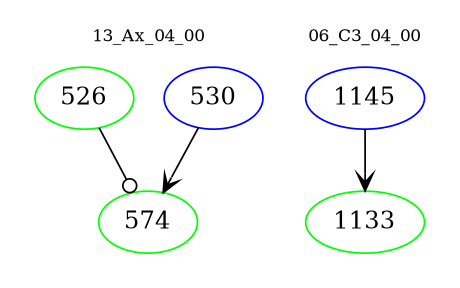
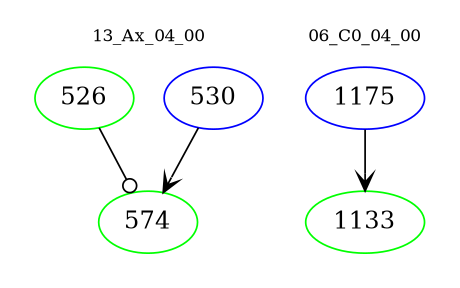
cluster "06_C3_04_00": label "06_C3_04_00" -> "06_C0_04_00"
node "1145": label "1145" -> "1175"
